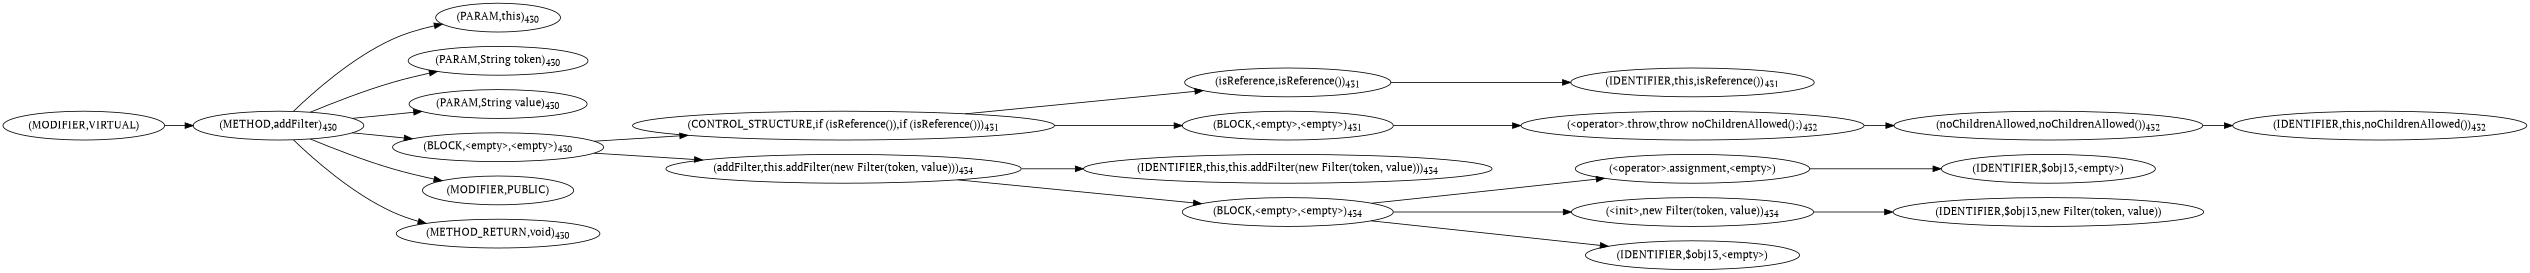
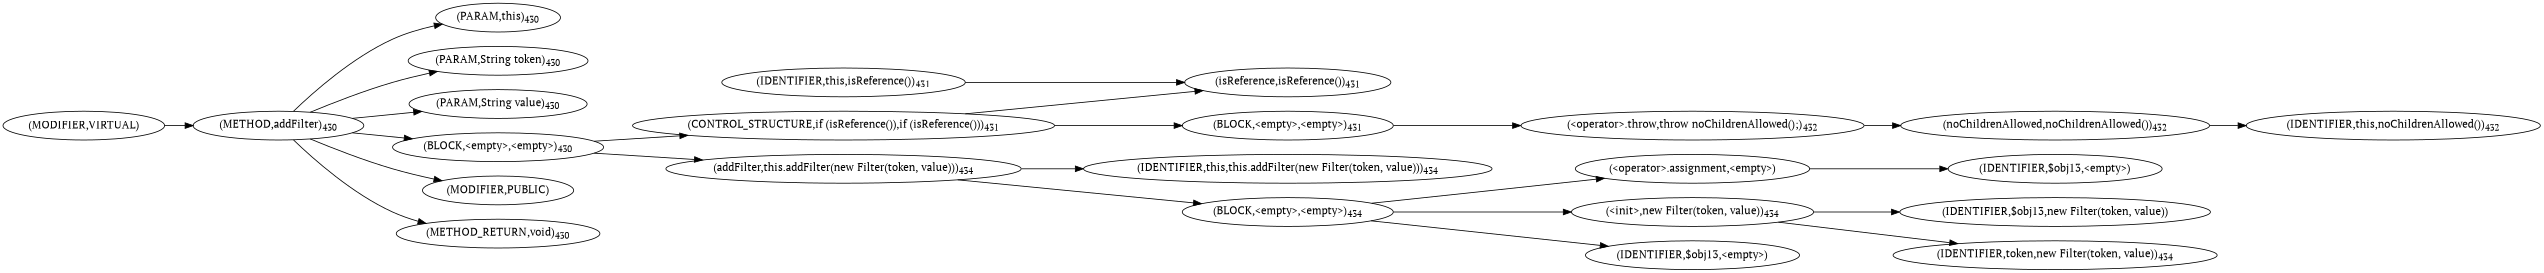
edge "(isReference,isReference())" -> "(IDENTIFIER,this,isReference())": reversed
node "(IDENTIFIER,token,new Filter(token, value))": added
